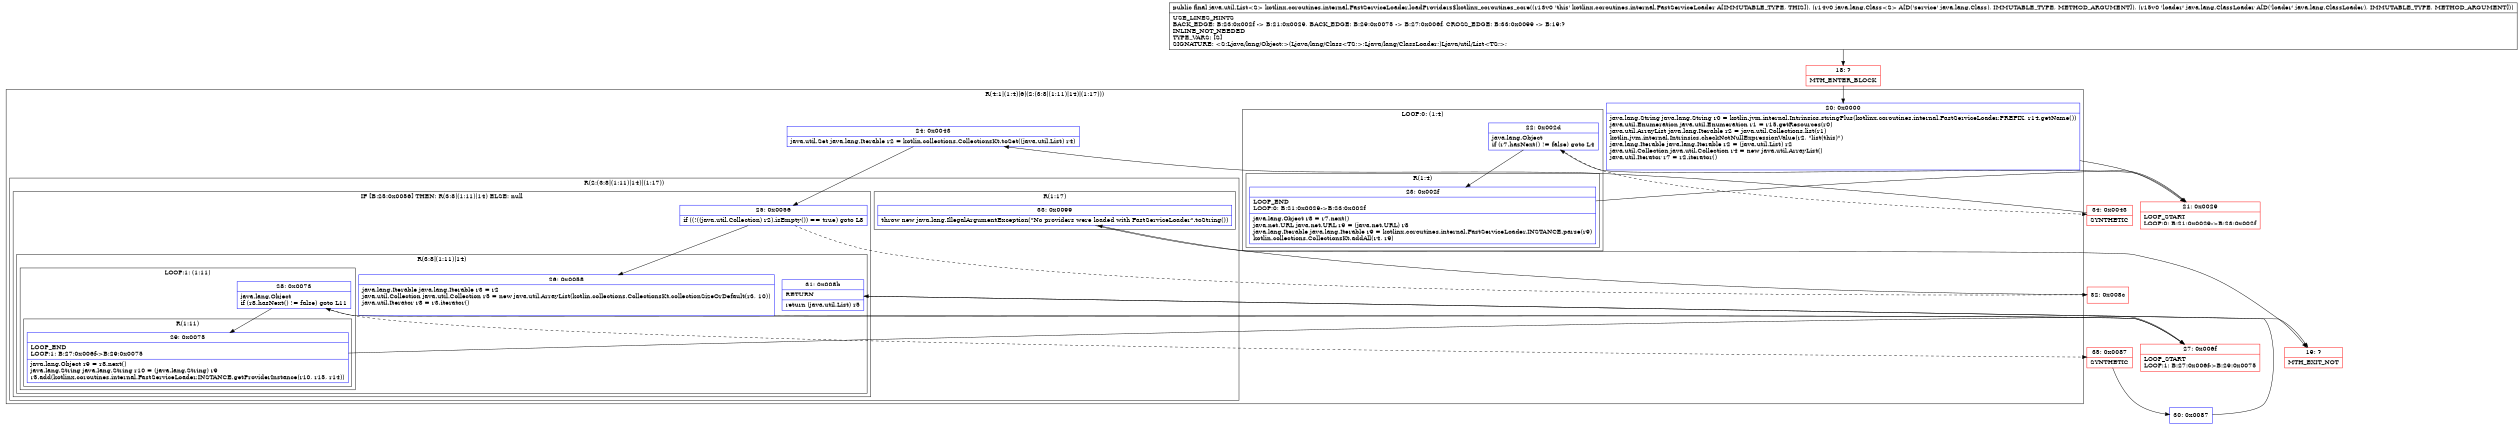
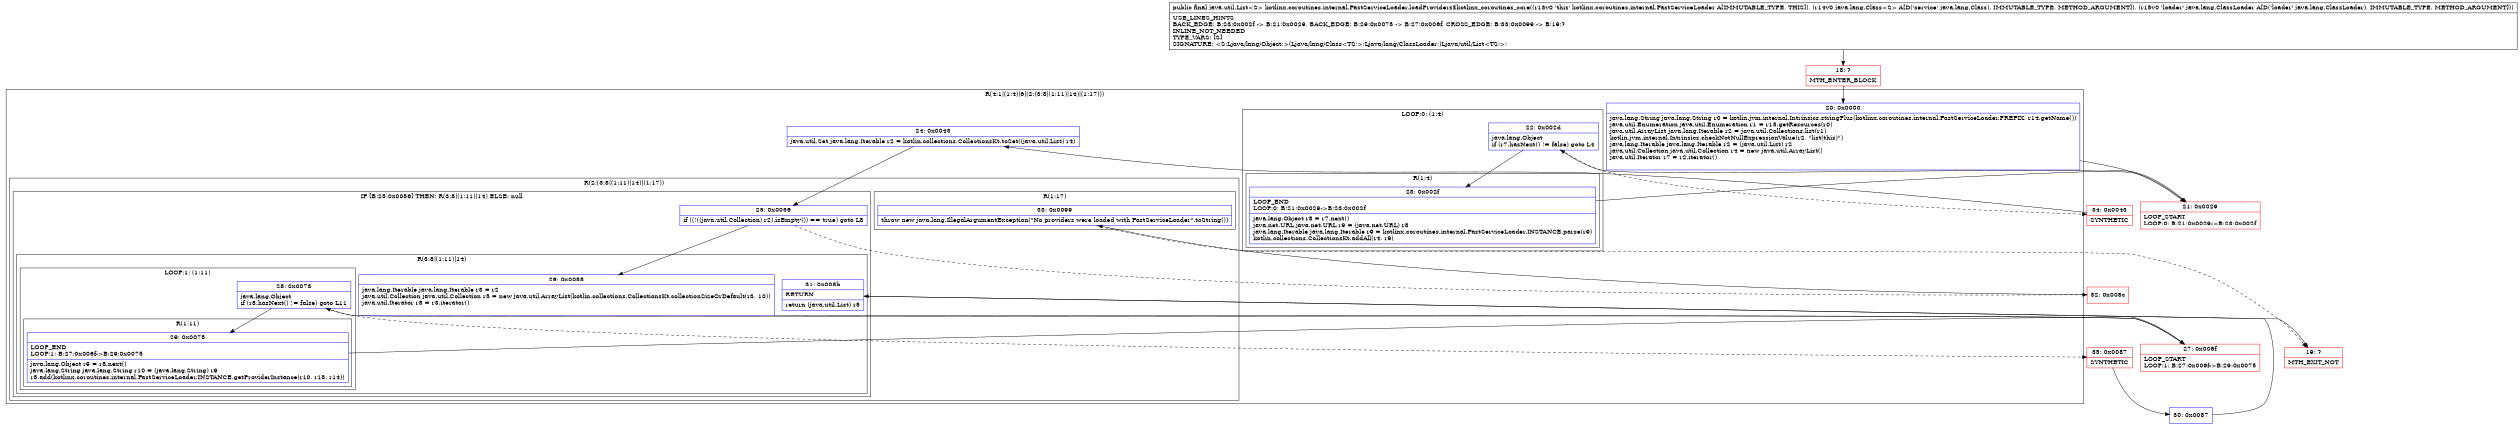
edge "33: 0x0099" -> "19: ?": style solid -> dashed
